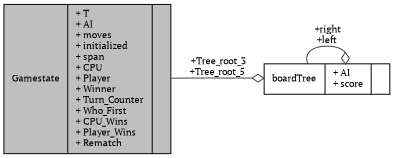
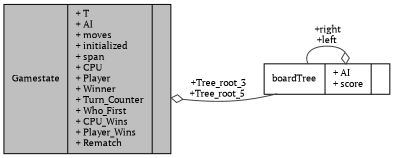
edge "Gamestate" -> "boardTree": reversed
